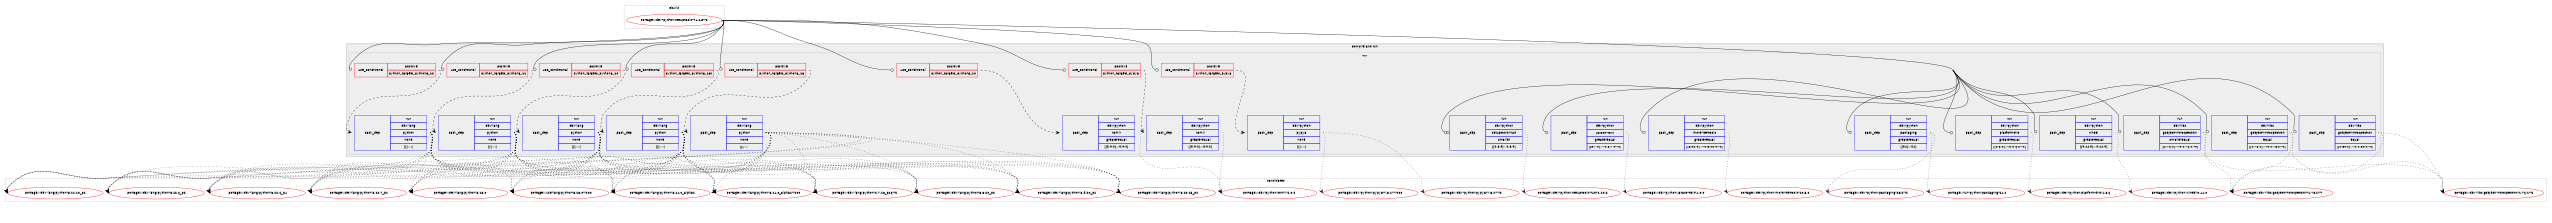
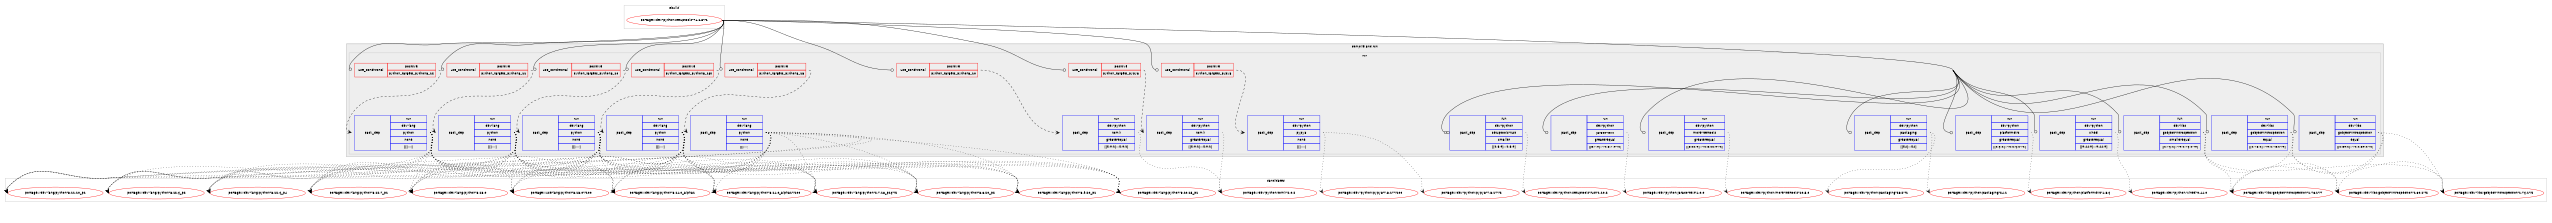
node "portage://run-python/packaging-24.1": label "portage://run-python/packaging-24.1" -> "portage://dev-python/packaging-24.1"
node "portage://dev-libs/gobject-introspection-1.80.1-r2": added
